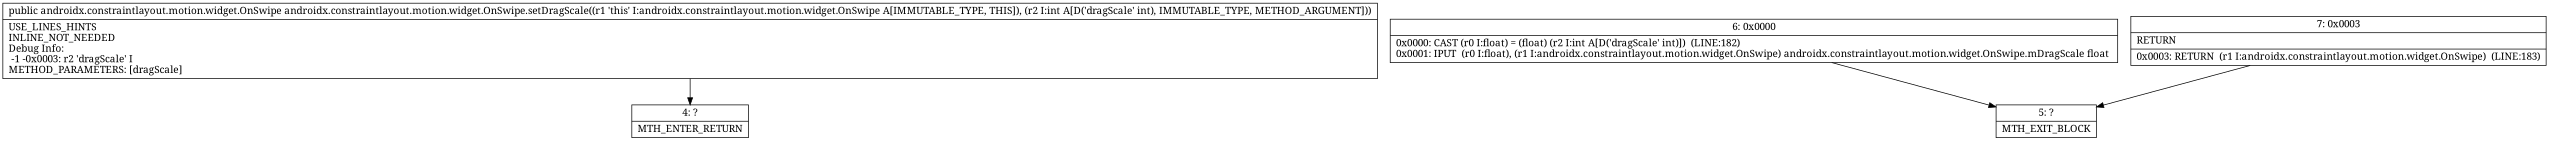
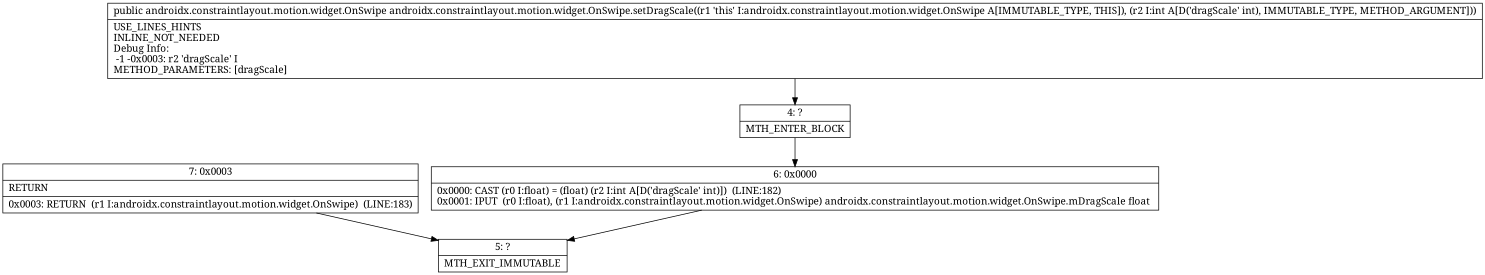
node "4: ?": text "MTH_ENTER_RETURN" -> "MTH_ENTER_BLOCK"
node "5: ?": text "MTH_EXIT_BLOCK" -> "MTH_EXIT_IMMUTABLE"
edge "4: ?" -> "6: 0x0000": added
